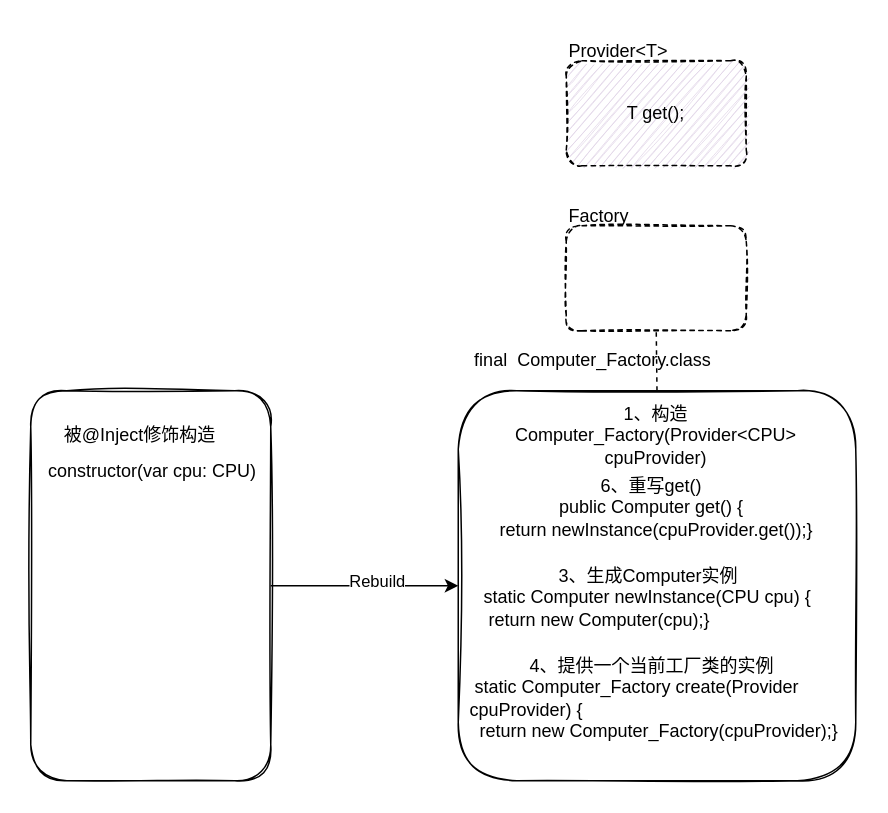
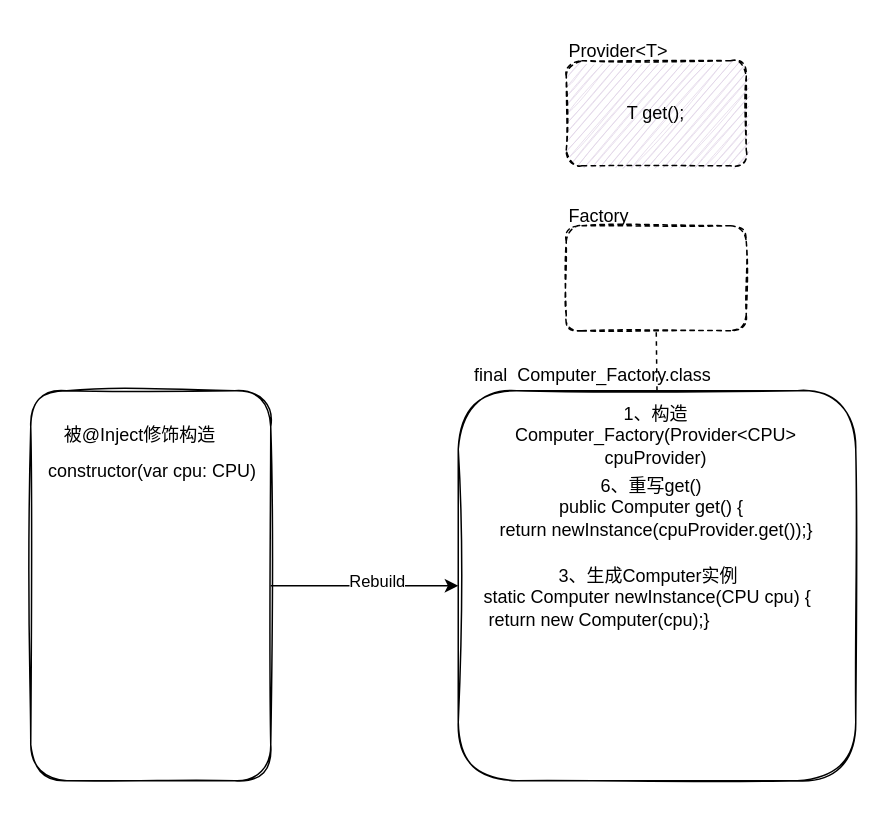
node "final Computer_Factory.class": moved (593, 361) -> (593, 376)
node "4、提供一个当前工厂类的实例 static Computer_Factory create(Provider cpuProvider) { return new Computer_Factory(cpuProvider);}": removed
